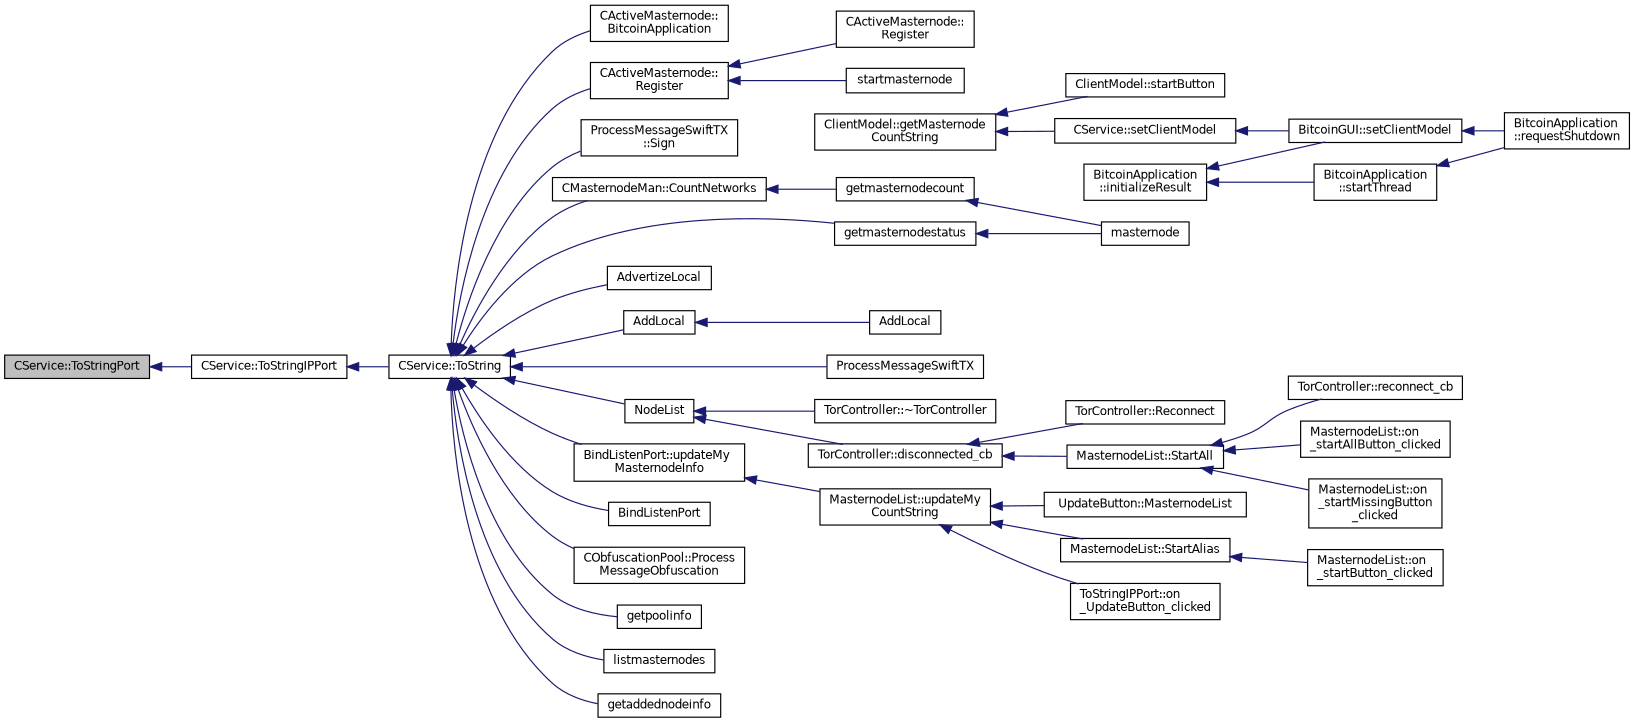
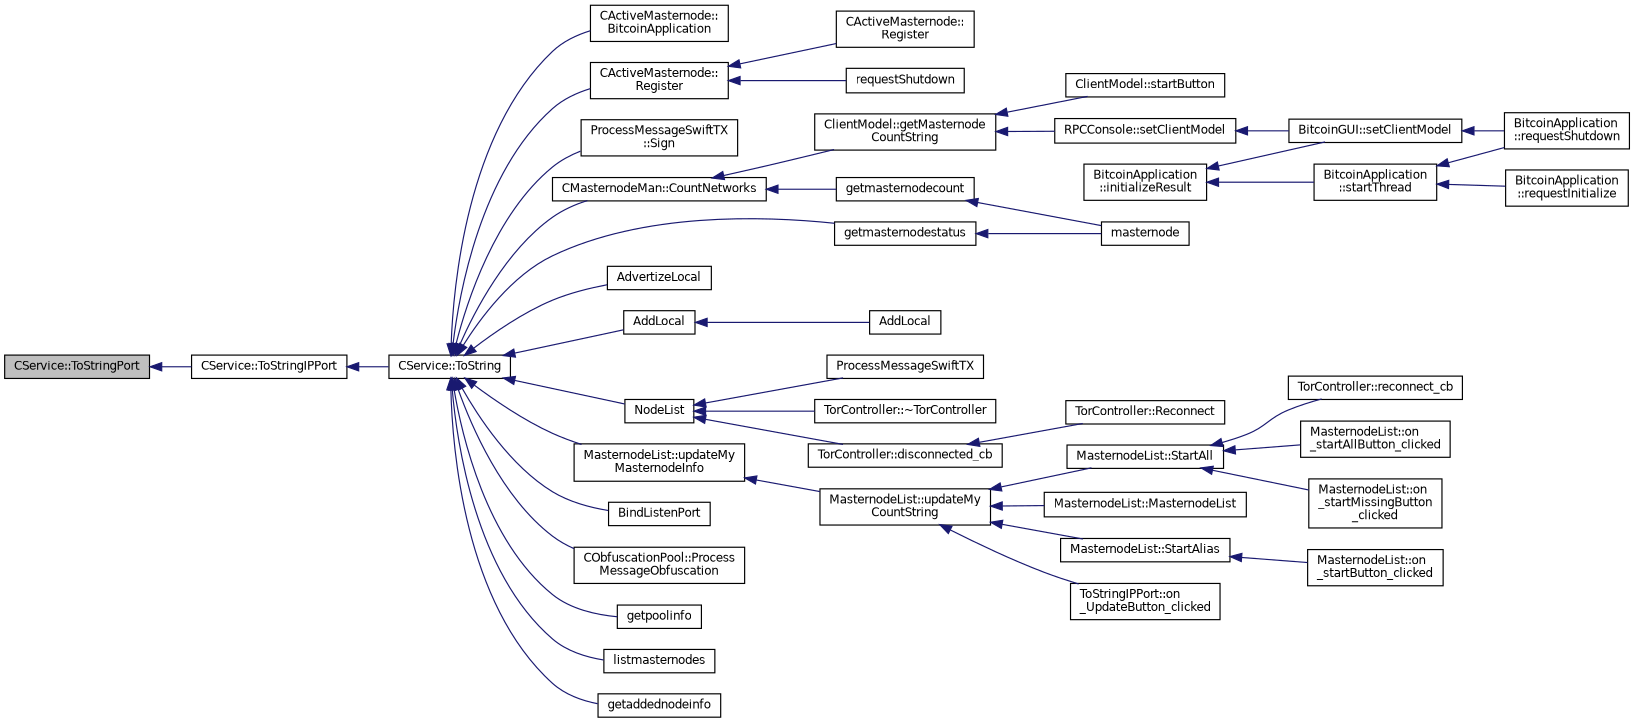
node "startmasternode": label "startmasternode" -> "requestShutdown"
node "CService::setClientModel": label "CService::setClientModel" -> "RPCConsole::setClientModel"
edge "ClientModel::getMasternode CountString" -> "CMasternodeMan::CountNetworks": added
node "BitcoinApplication ::requestInitialize": added
edge "ProcessMessageSwiftTX" -> "CService::ToString": now "ProcessMessageSwiftTX" -> "NodeList"
edge "MasternodeList::StartAll" -> "TorController::disconnected_cb": now "MasternodeList::StartAll" -> "MasternodeList::updateMy CountString"
node "BindListenPort::updateMy MasternodeInfo": label "BindListenPort::updateMy MasternodeInfo" -> "MasternodeList::updateMy MasternodeInfo"
node "UpdateButton::MasternodeList": label "UpdateButton::MasternodeList" -> "MasternodeList::MasternodeList"
